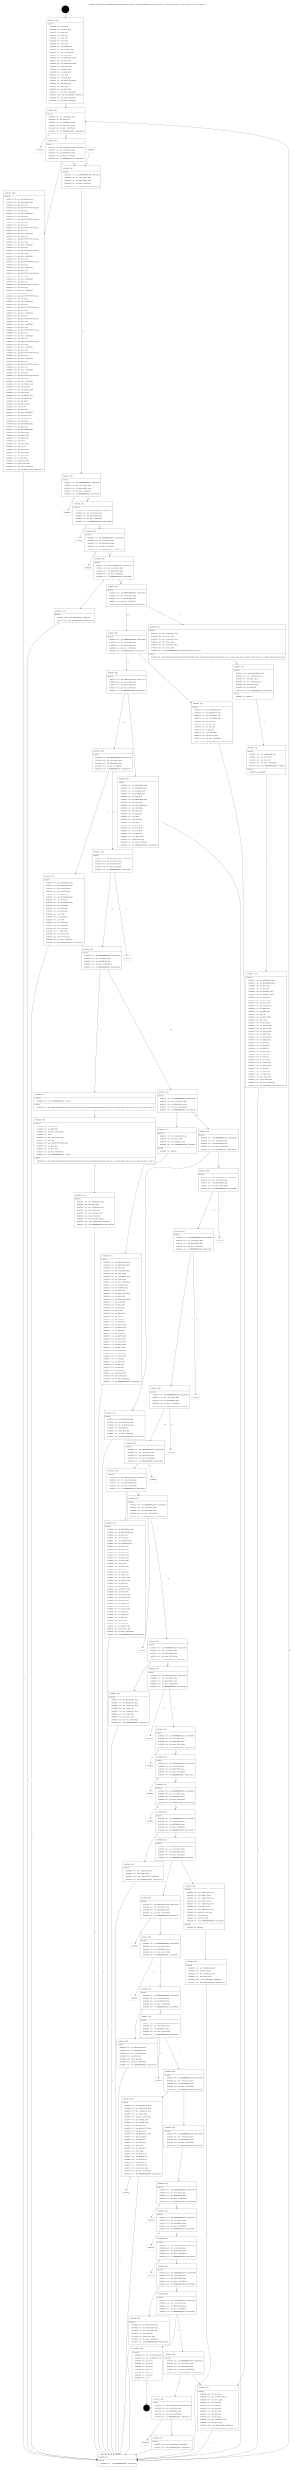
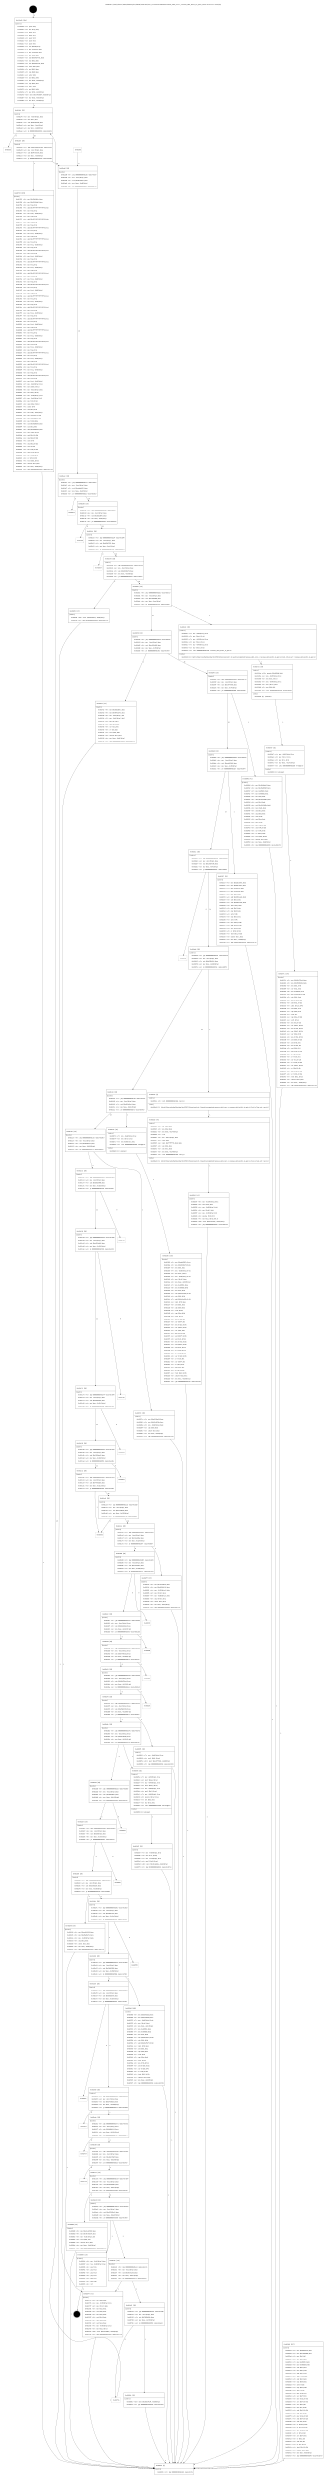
edge "0x402b9e [5]" -> "0x401a94 [32]": now "0x401f14" -> "0x401a94 [32]"
edge "0x401cac [28]" -> "0x4023a3 [137]": now "0x401cac [28]" -> "0x402726"
edge "0x402968 [108]" -> "0x4026cb": now "0x401e34 [28]" -> "0x4026cb"
